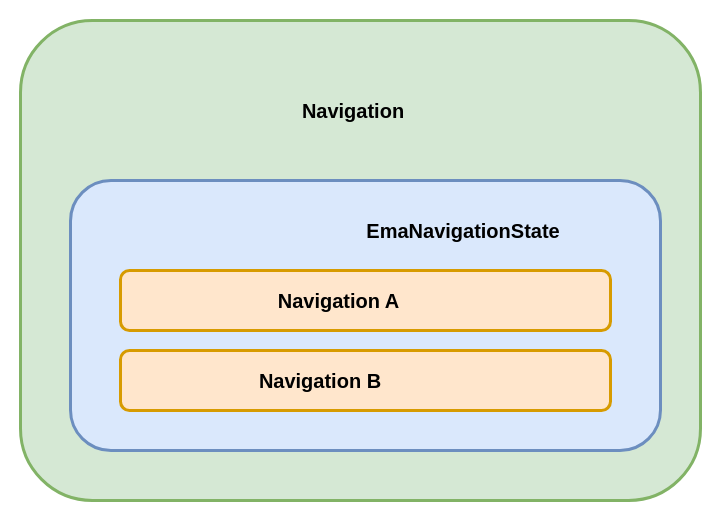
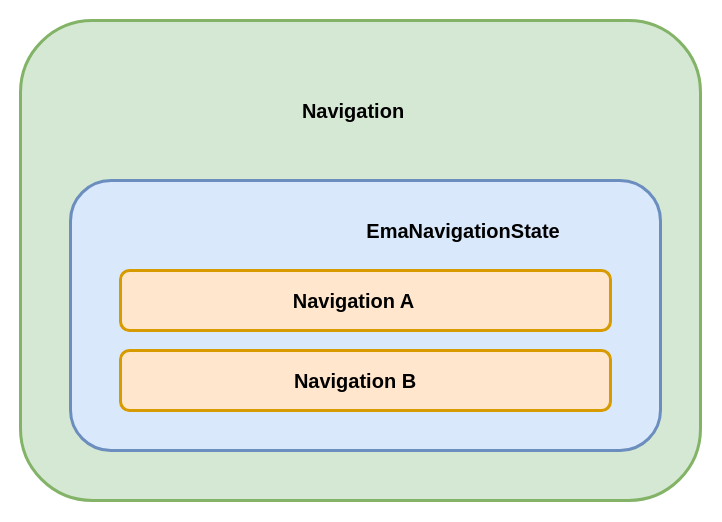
node "Navigation A": moved (339, 301) -> (354, 301)
node "Navigation B": moved (321, 381) -> (356, 381)
